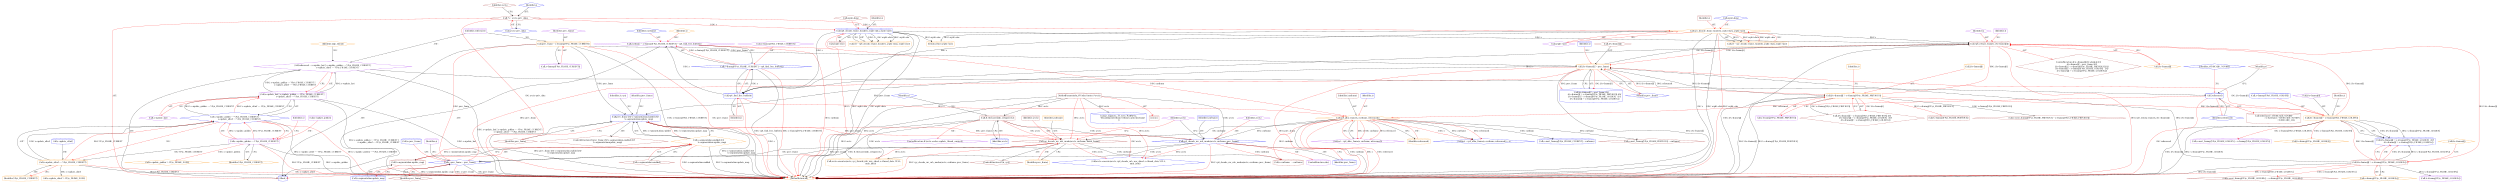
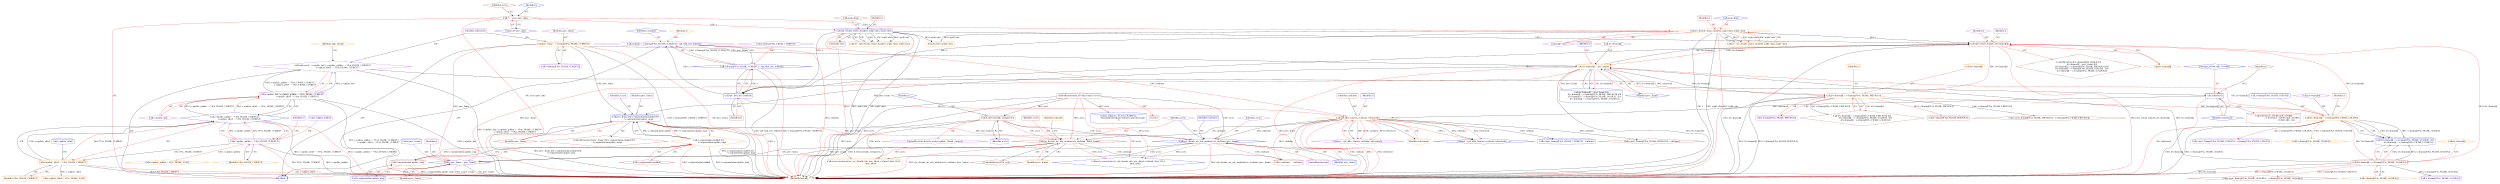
edge "(Call,!referenced)" -> "(Call,vp8_alloc_frame(s, curframe, referenced))": color red -> black
